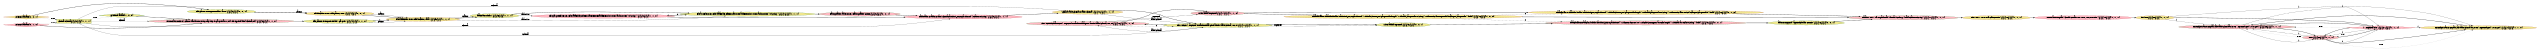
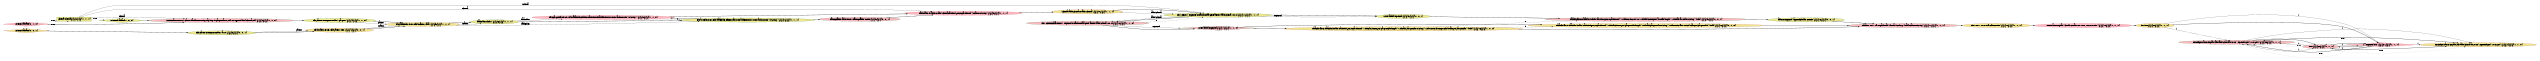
edge "Schema schema@@@2@@@['1', '1', '1']" -> "Schema tableSchema = table.schema()@@@10@@@['1', '1', '1']": removed, label "schema"
node "writer.addAll(expected)@@@14@@@['1', '1', '0']": shape ellipse -> diamond
